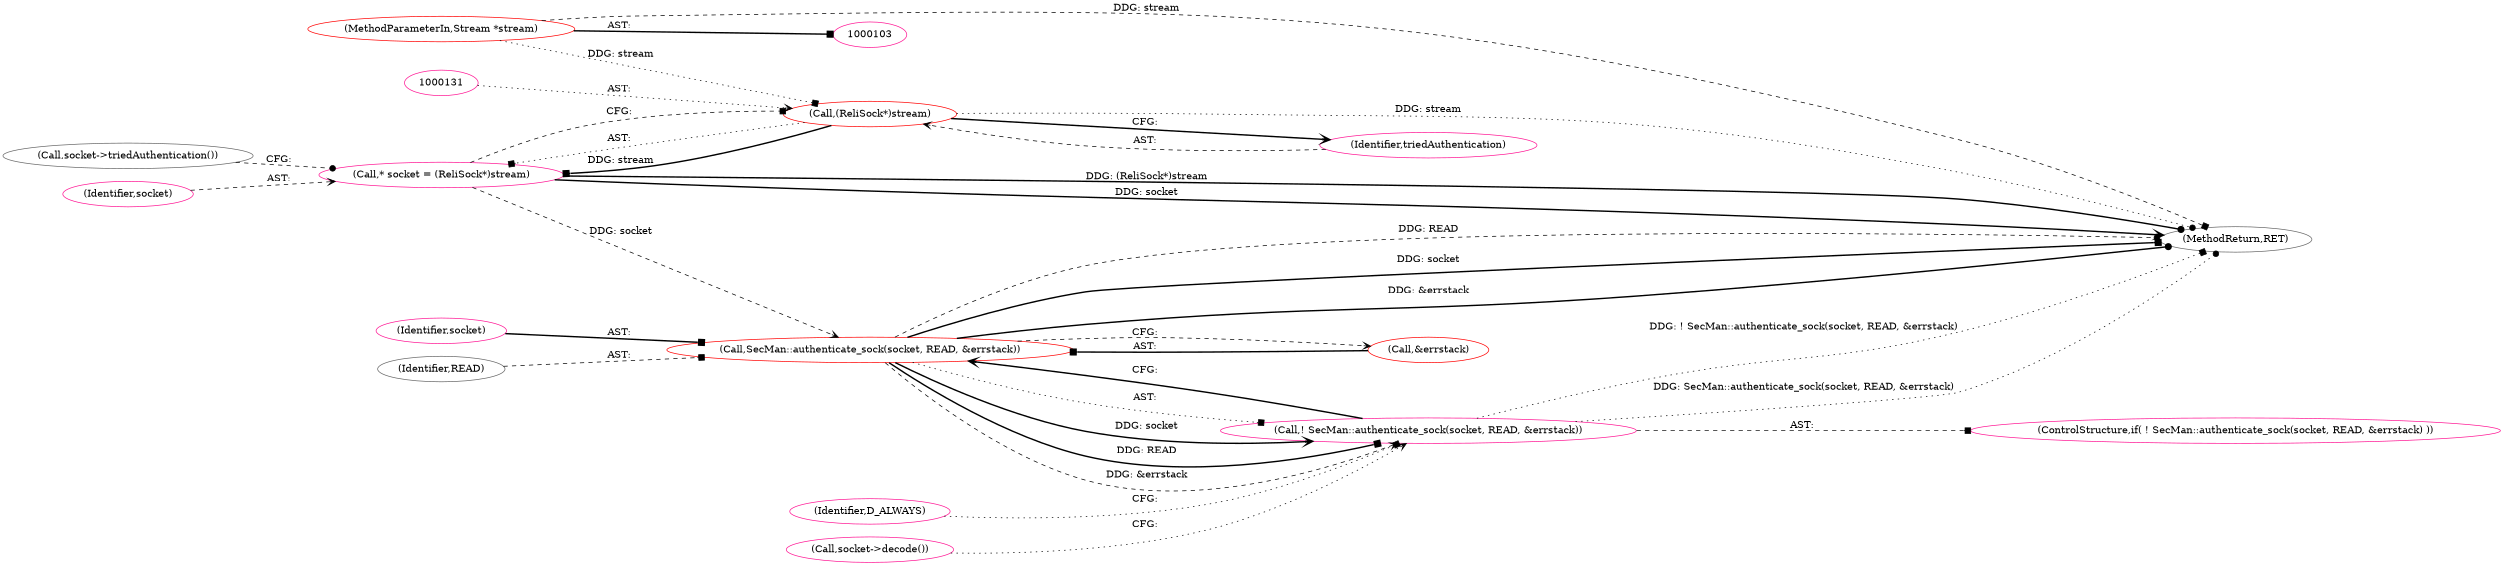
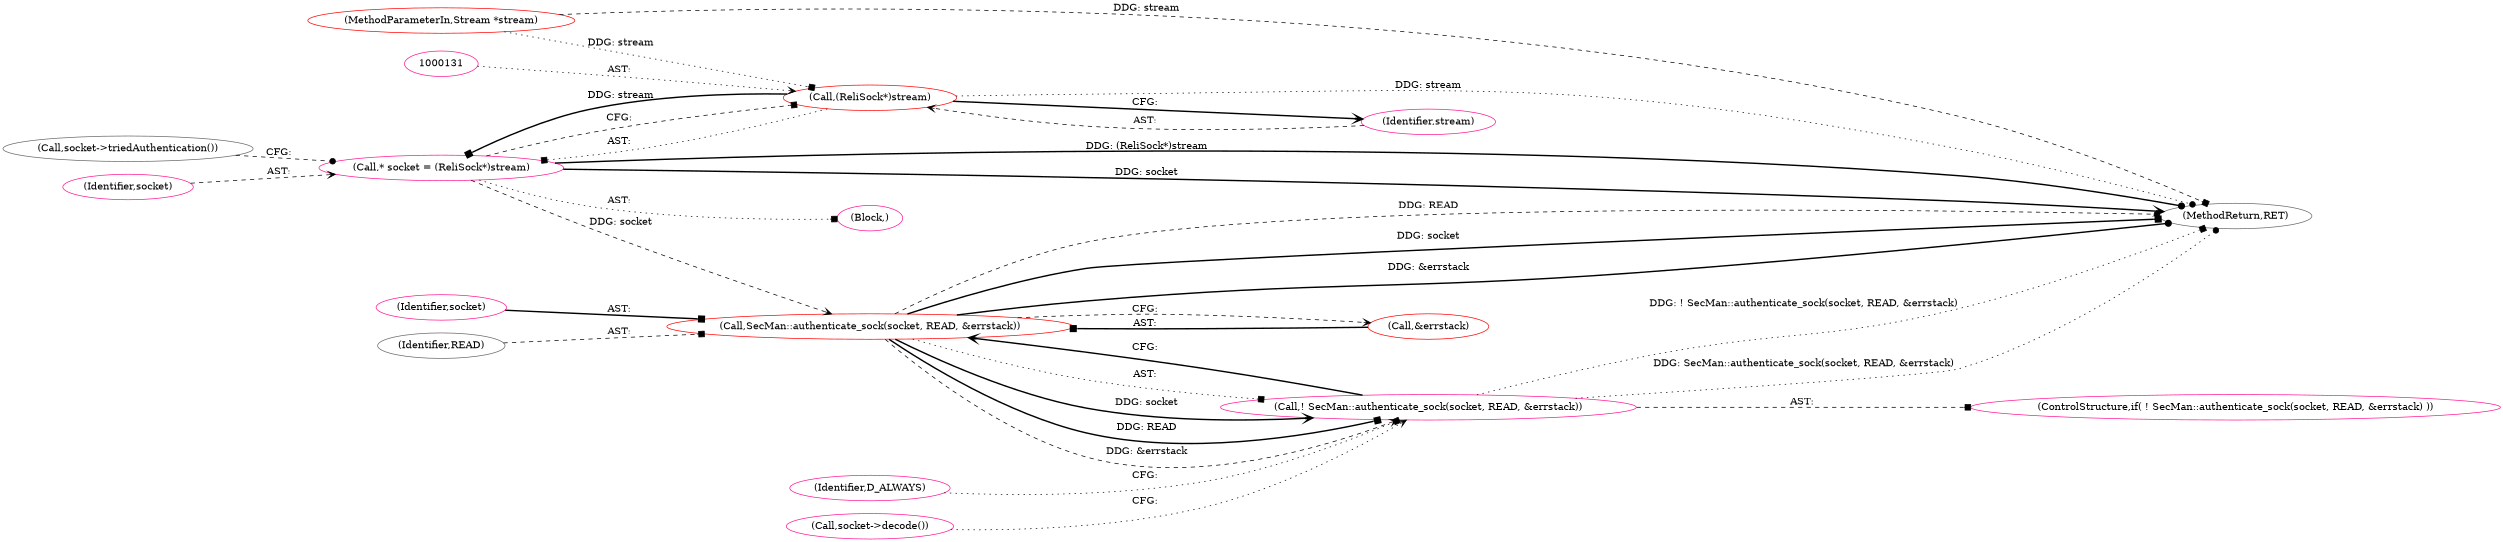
node "1000103": removed
node "(Identifier,triedAuthentication)": label "(Identifier,triedAuthentication)" -> "(Identifier,stream)"
node "(Block,)": added
